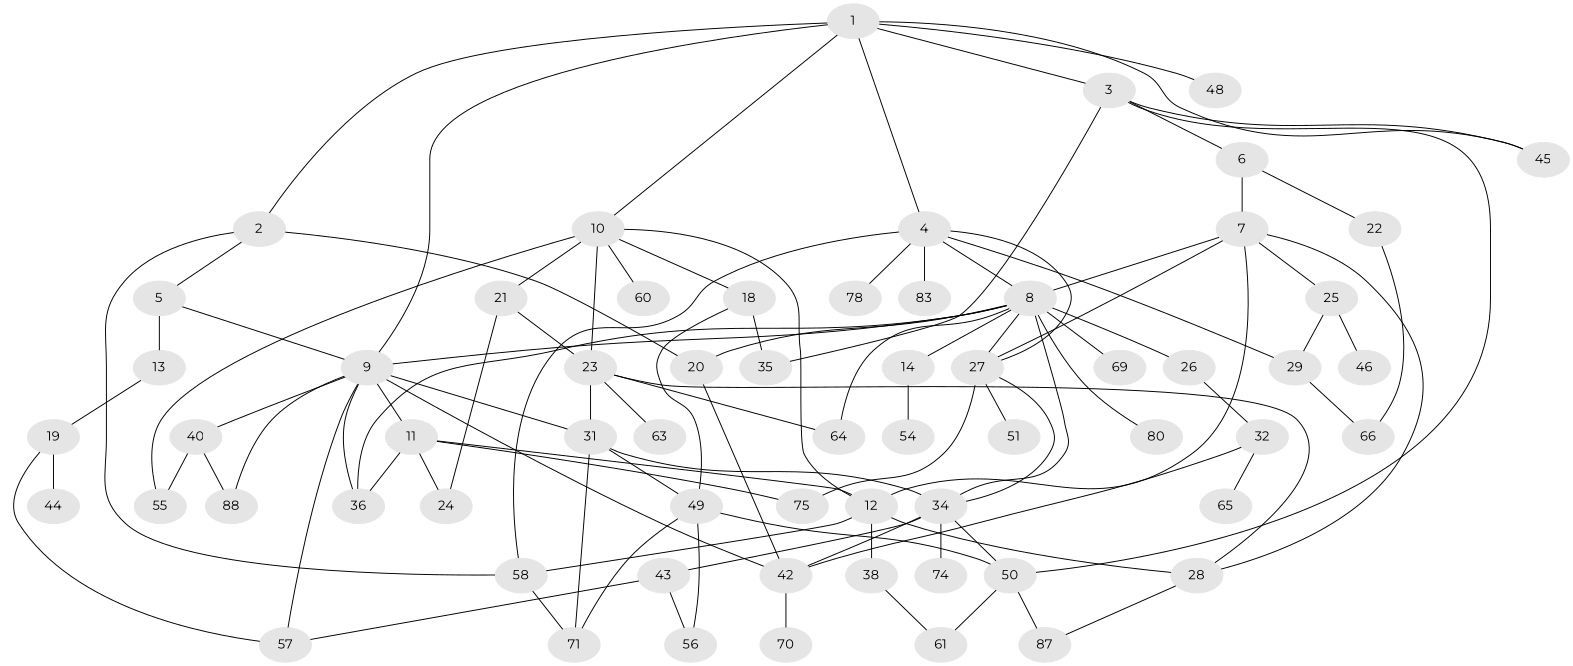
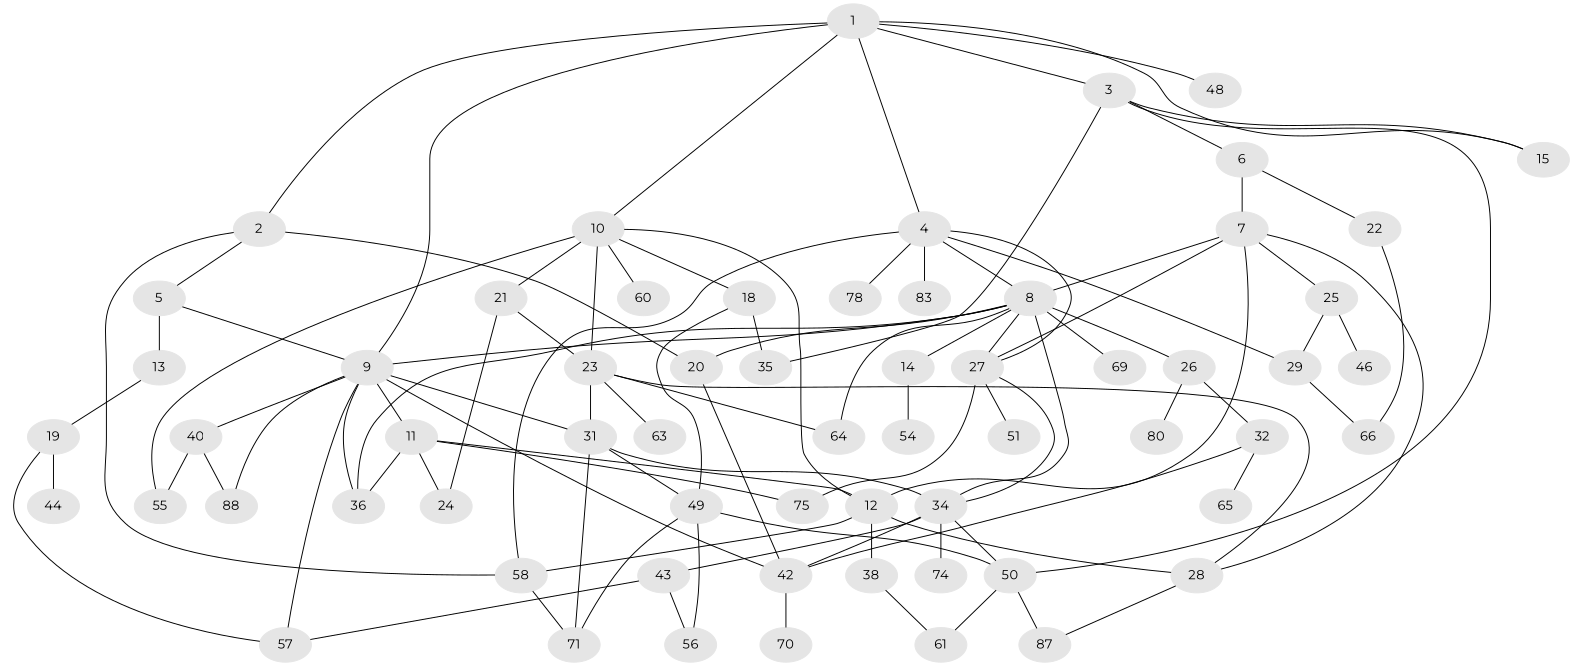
node "45": label "45" -> "15"
edge "8" -- "80": now "26" -- "80"
